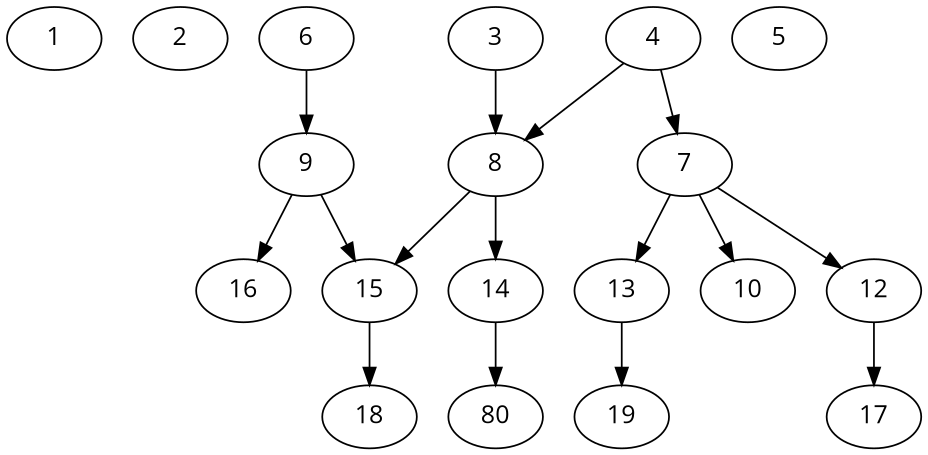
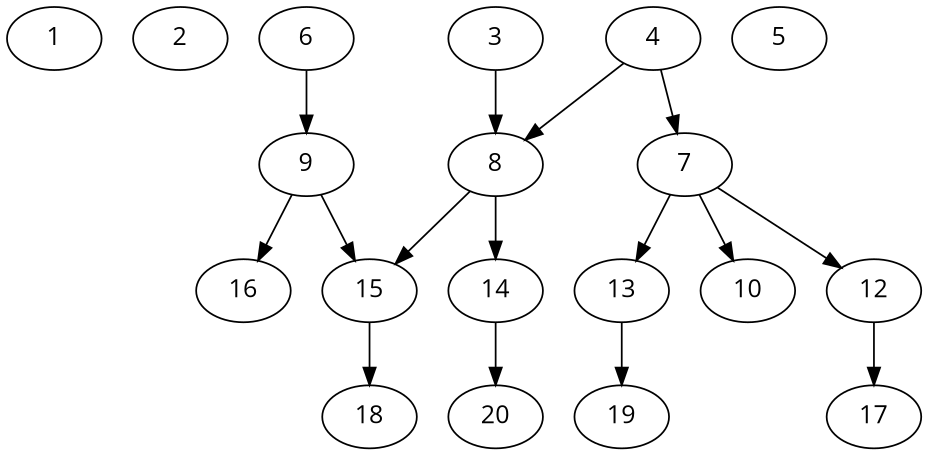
node "80": label "80" -> "20"
